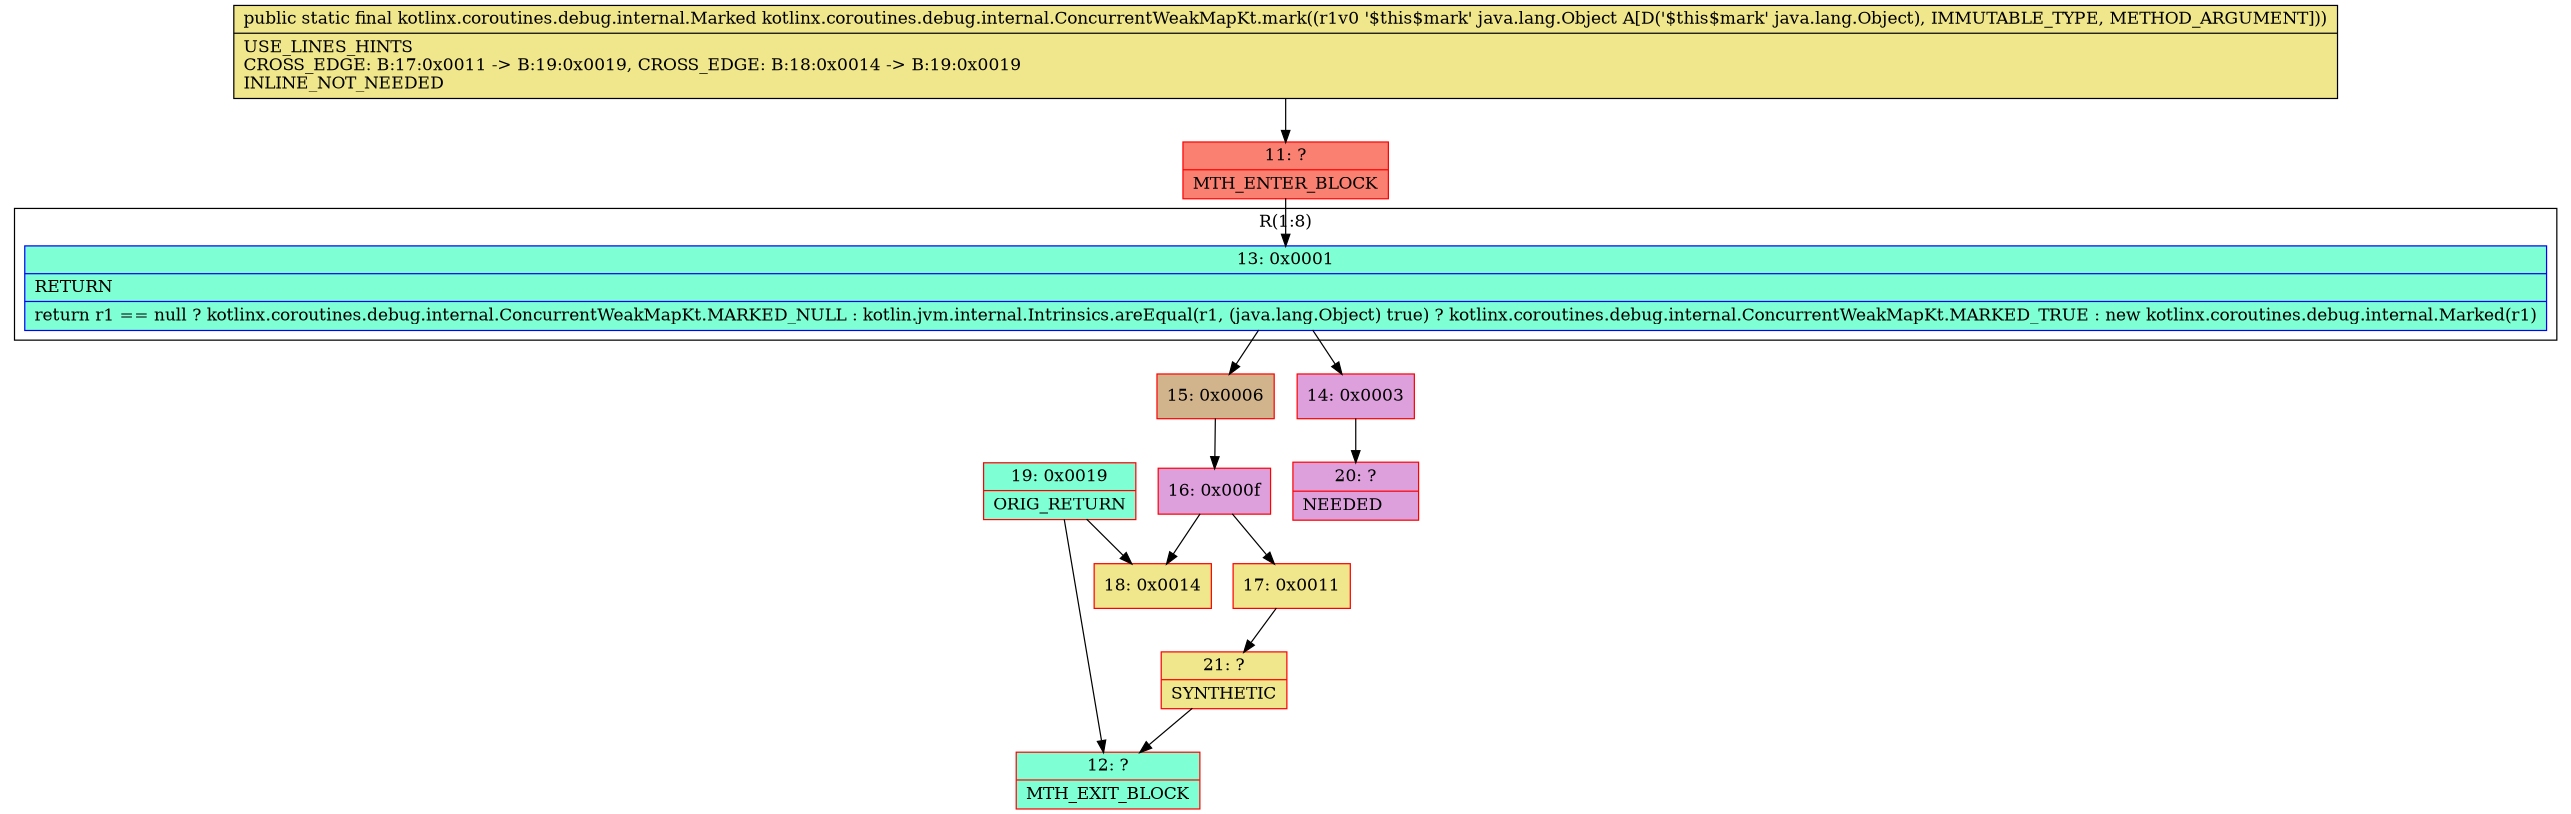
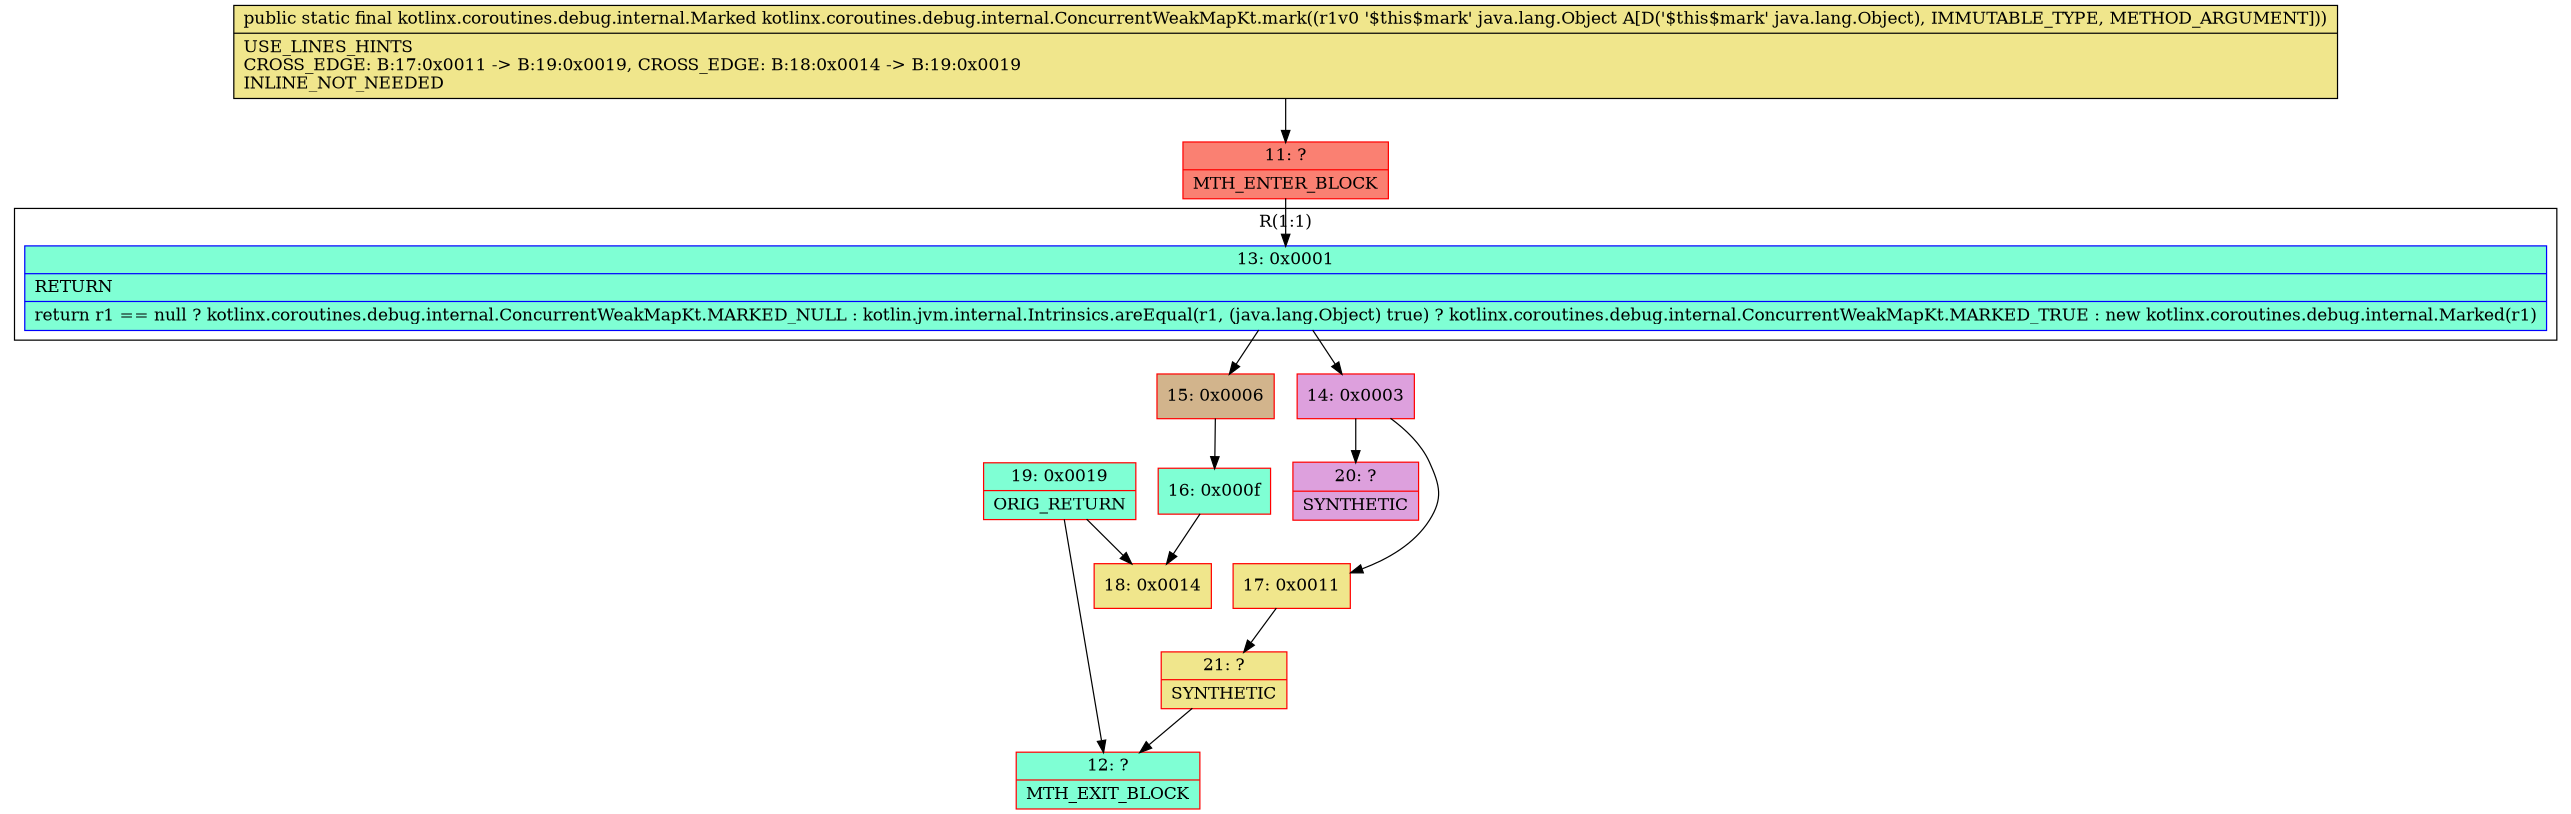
cluster "R(1:8)": label "R(1:8)" -> "R(1:1)"
node "16: 0x000f": fillcolor plum -> aquamarine
node "20: ?": text "NEEDED" -> "SYNTHETIC"
edge "16: 0x000f" -> "17: 0x0011": now "14: 0x0003" -> "17: 0x0011"
